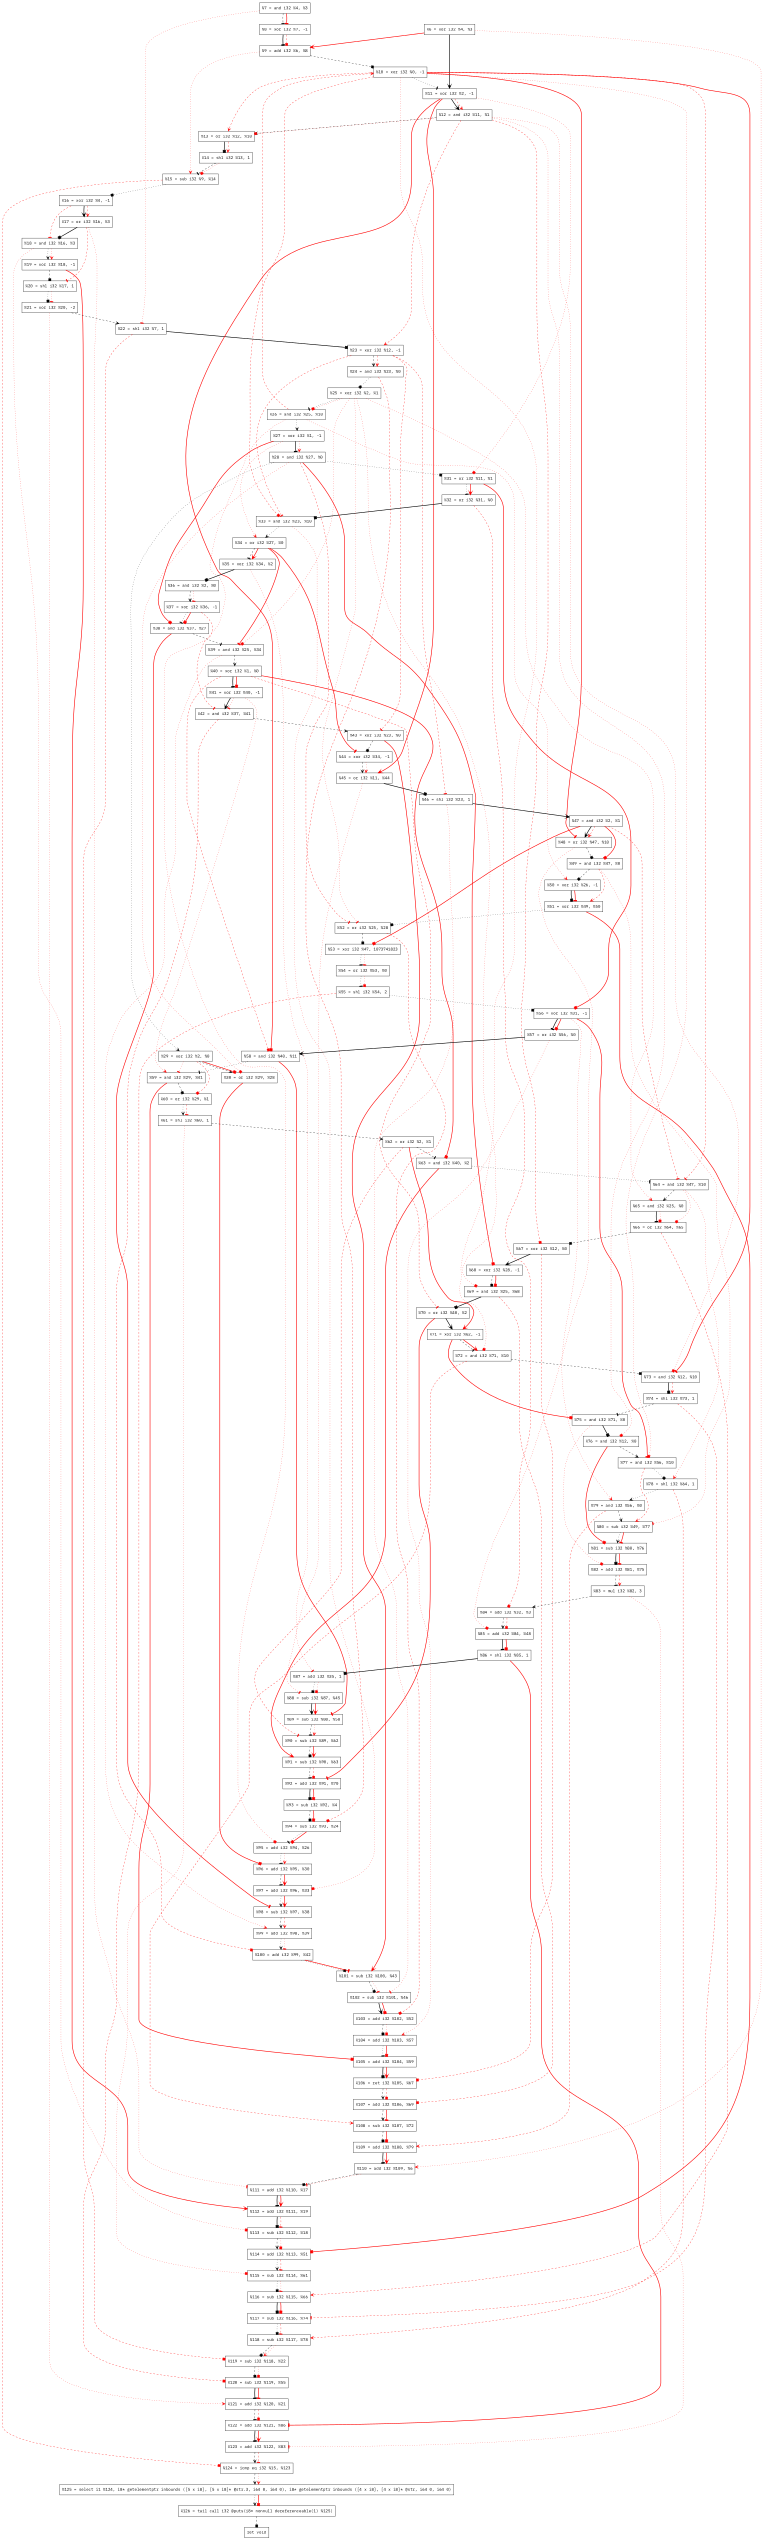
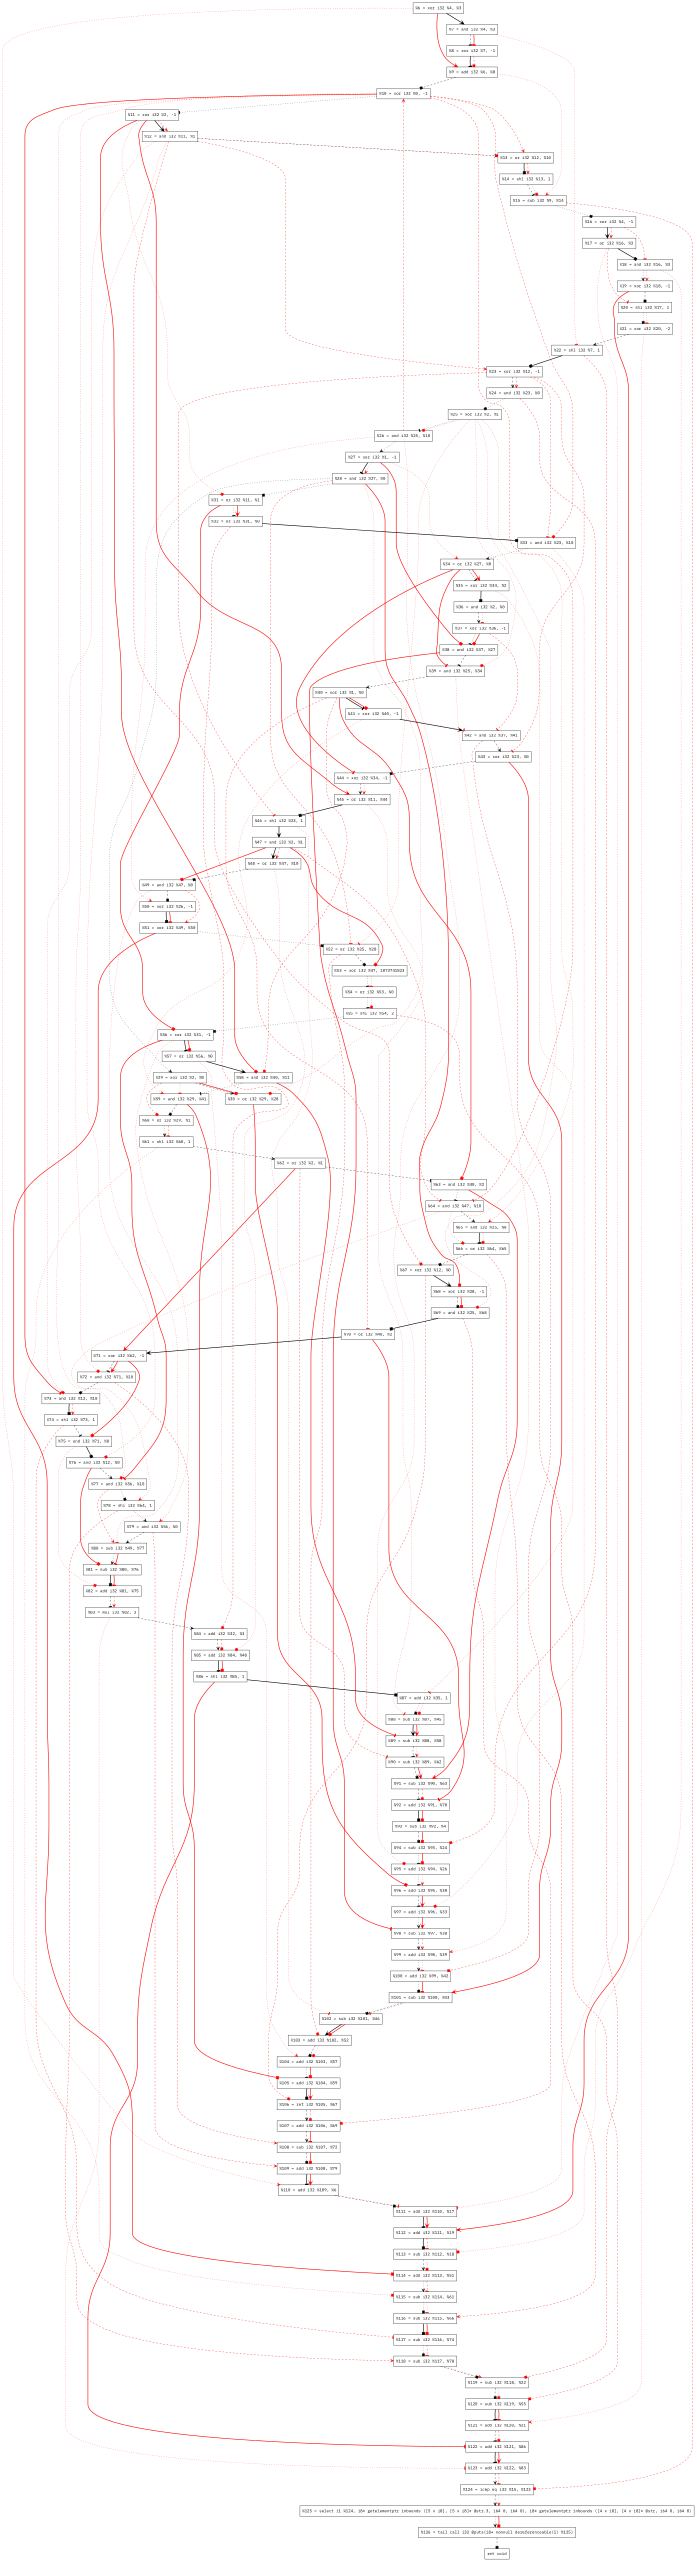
edge "%6 = xor i32 %4, %3" -> "%11 = xor i32 %2, -1": now "%6 = xor i32 %4, %3" -> "%7 = and i32 %4, %3"
edge "%10 = xor i32 %0, -1" -> "%48 = or i32 %47, %10": removed
